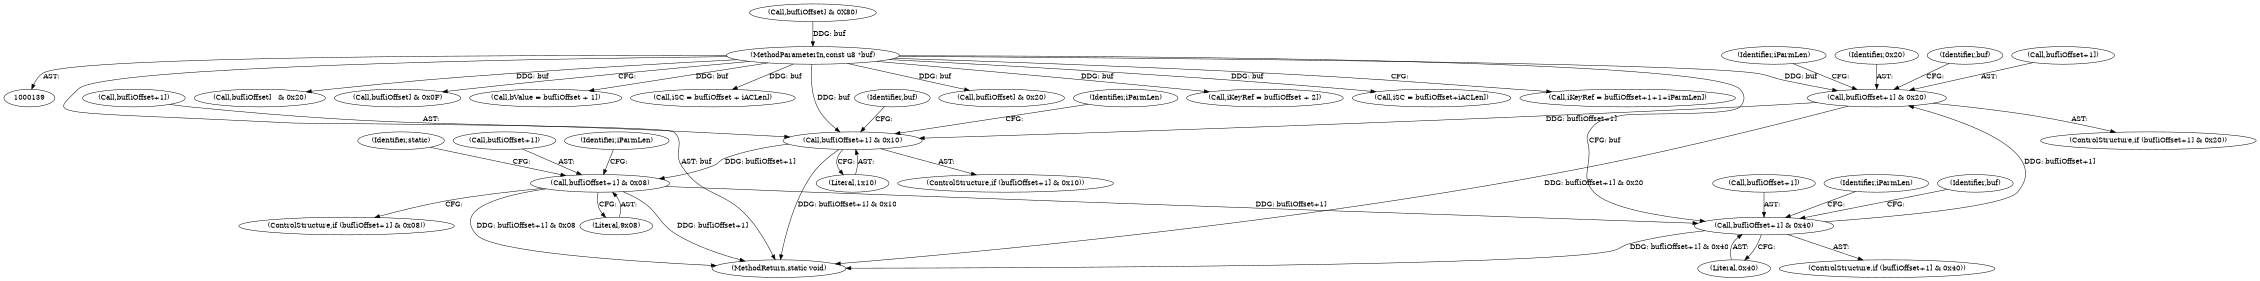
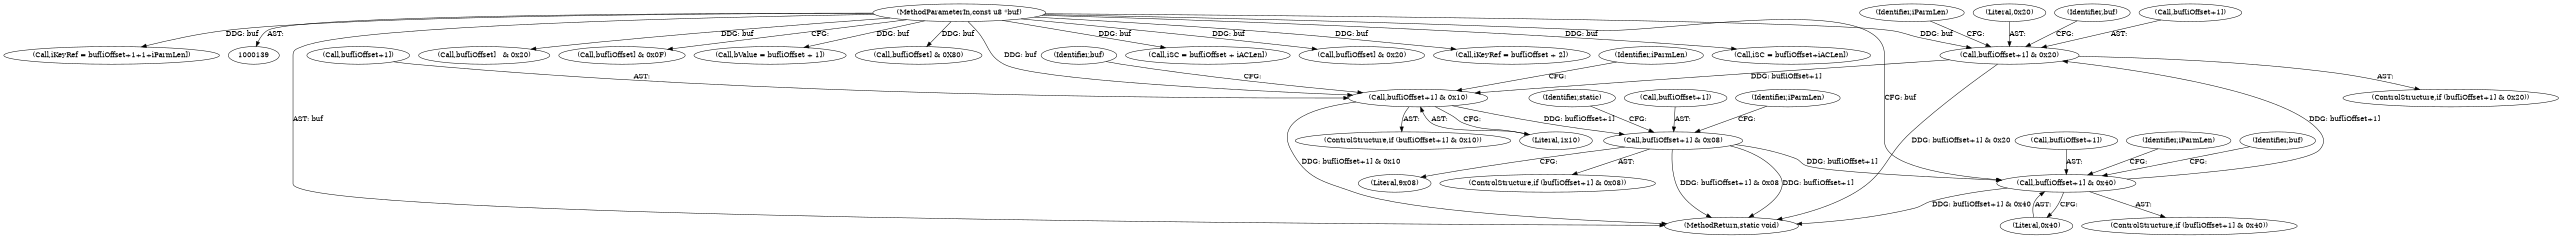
edge "(Call,buf[iOffset] & 0X80)" -> "(MethodParameterIn,const u8 *buf)": reversed
node "(Identifier,0x20)": label "(Identifier,0x20)" -> "(Literal,0x20)"
edge "(MethodParameterIn,const u8 *buf)" -> "(Call,iKeyRef = buf[iOffset+1+1+iParmLen])": label "CFG: " -> "DDG: buf"
edge "(Call,buf[iOffset+1] & 0x08)" -> "(ControlStructure,if (buf[iOffset+1] & 0x08))": label "CFG: " -> "AST: "
edge "(Literal,9x08)" -> "(Call,buf[iOffset+1] & 0x08)": removed, label "AST:"
